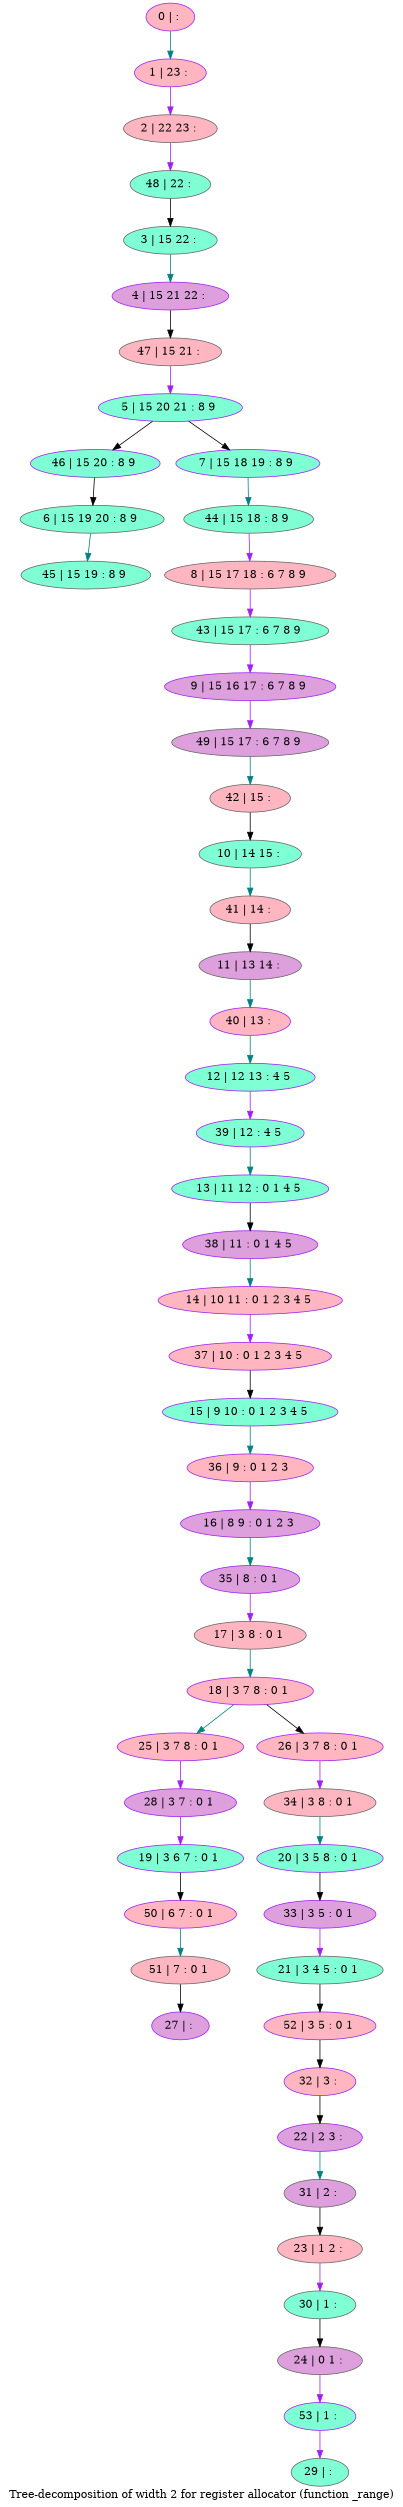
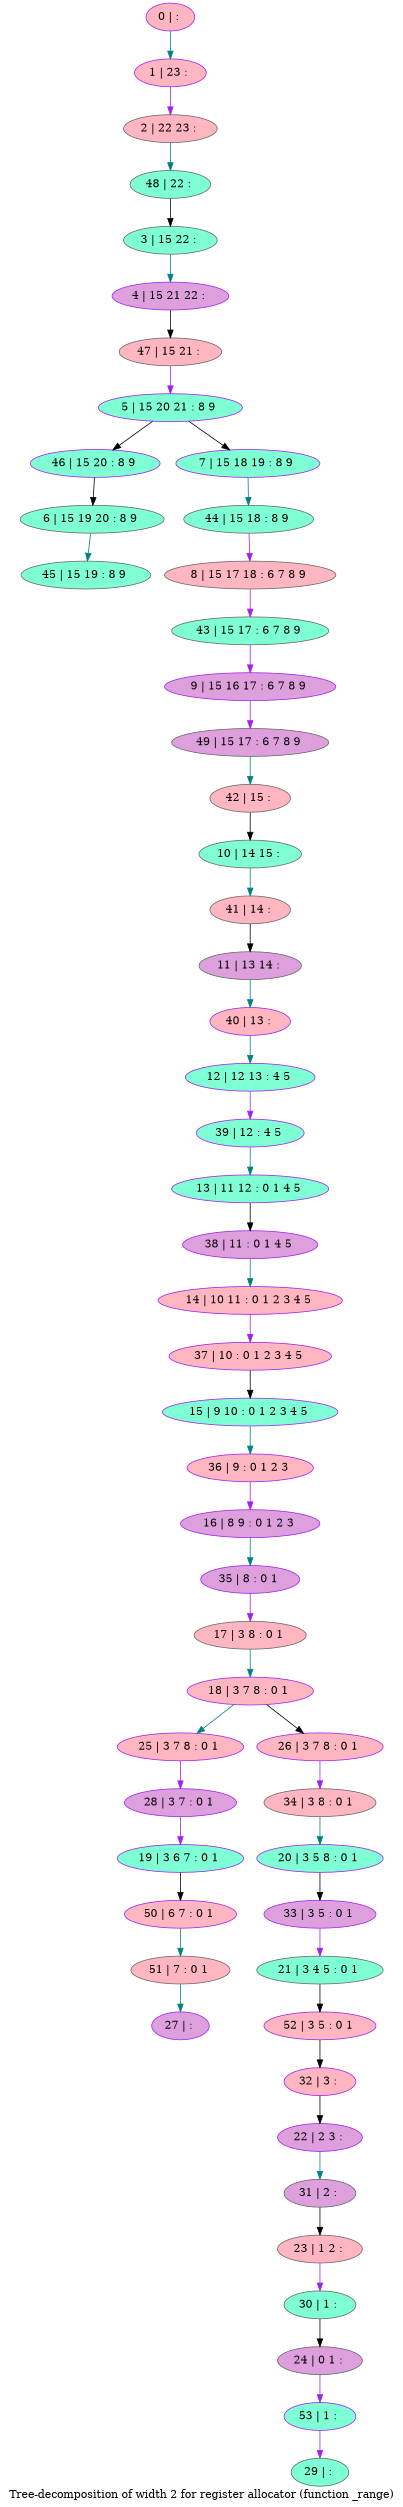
edge "2 | 22 23 :" -> "48 | 22 :": color purple -> teal
edge "51 | 7 : 0 1" -> "27 | :": color black -> teal
